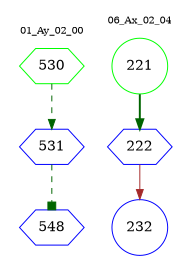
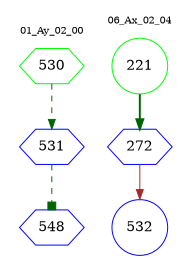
node "222": label "222" -> "272"
node "232": label "232" -> "532"
